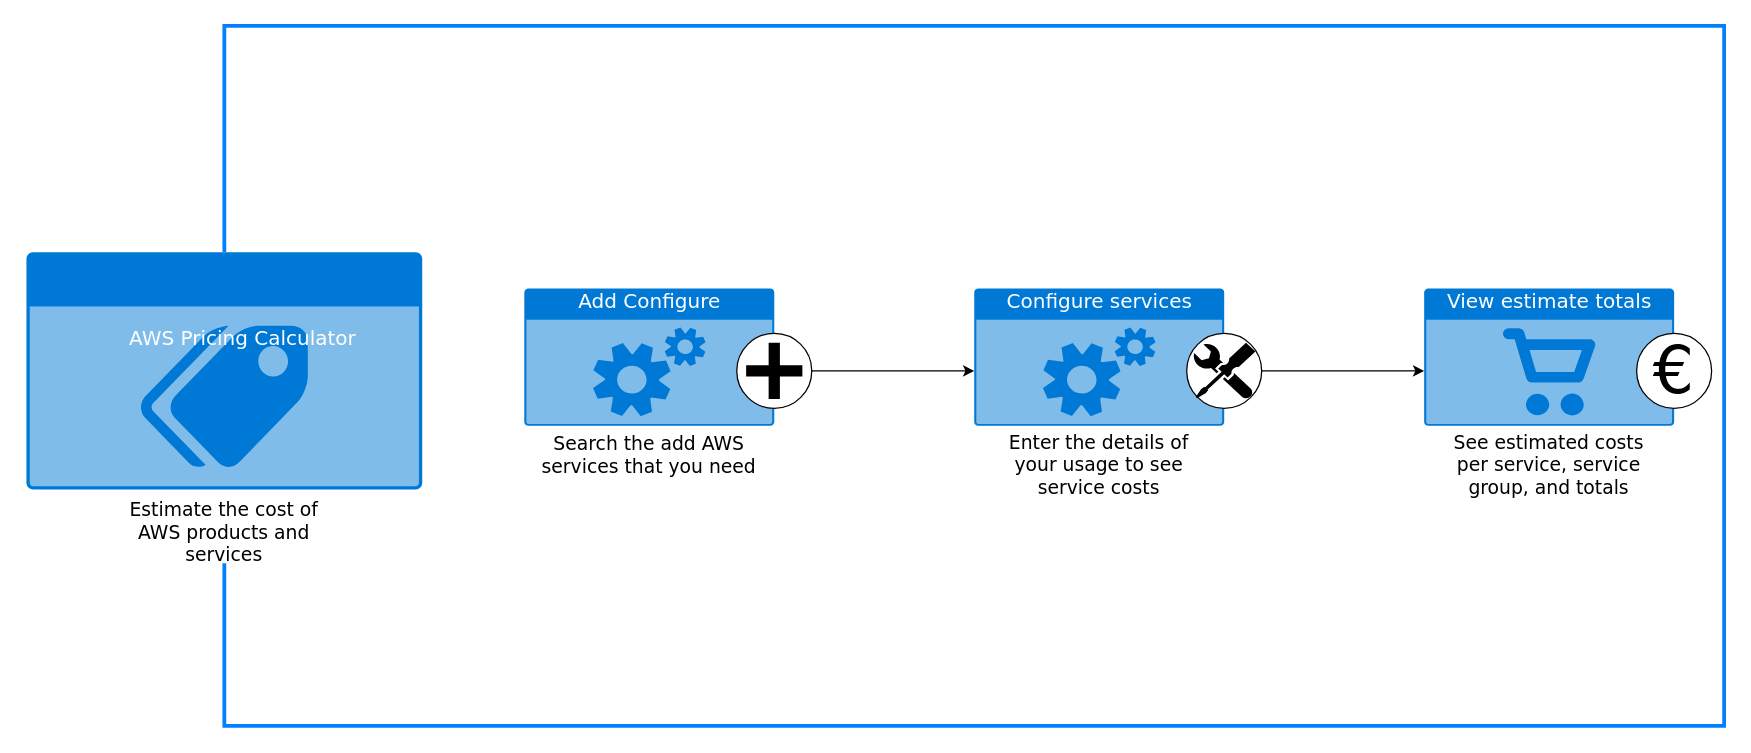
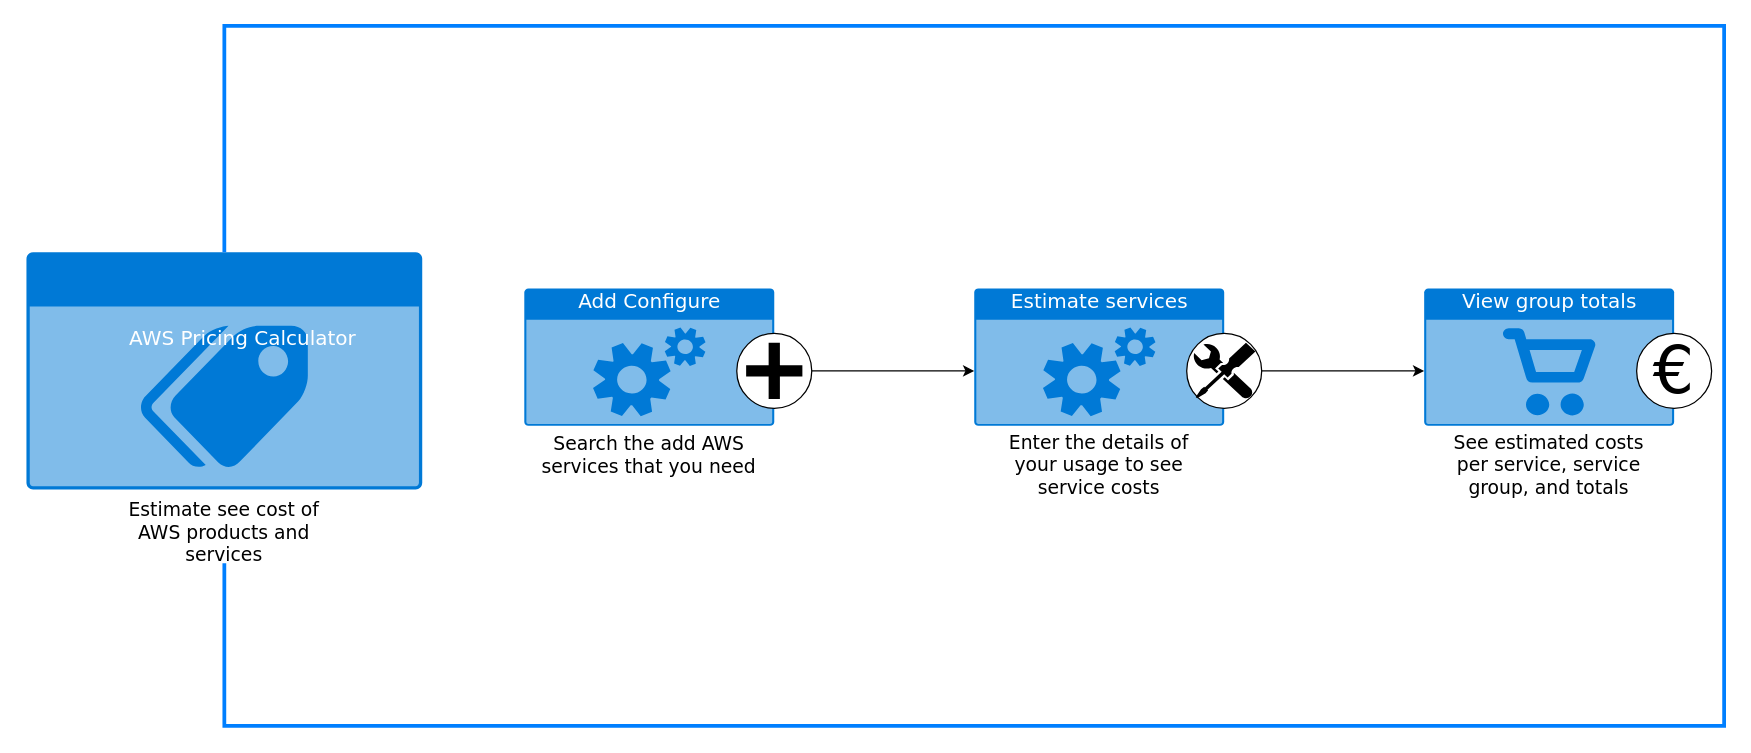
node "Configure services": label "Configure services" -> "Estimate services"
node "View estimate totals": label "View estimate totals" -> "View group totals"
node "Estimate the cost of AWS products and services": label "Estimate the cost of AWS products and services" -> "Estimate see cost of AWS products and services"
